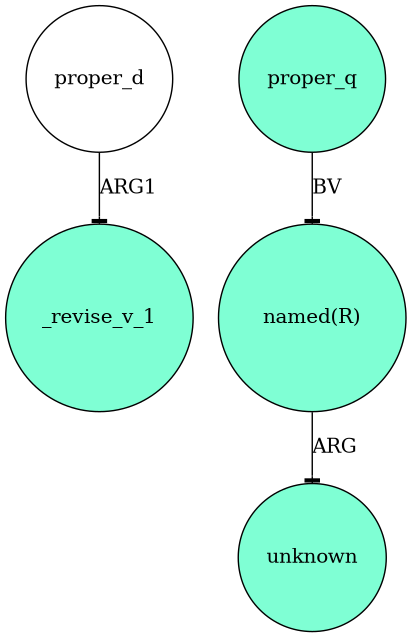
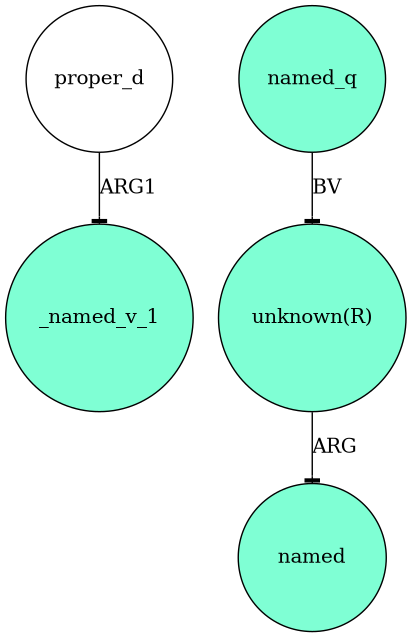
node "proper_q": label "proper_q" -> "named_q"
node "_revise_v_1": label "_revise_v_1" -> "_named_v_1"
node "named(R)": label "named(R)" -> "unknown(R)"
node "unknown": label "unknown" -> "named"
